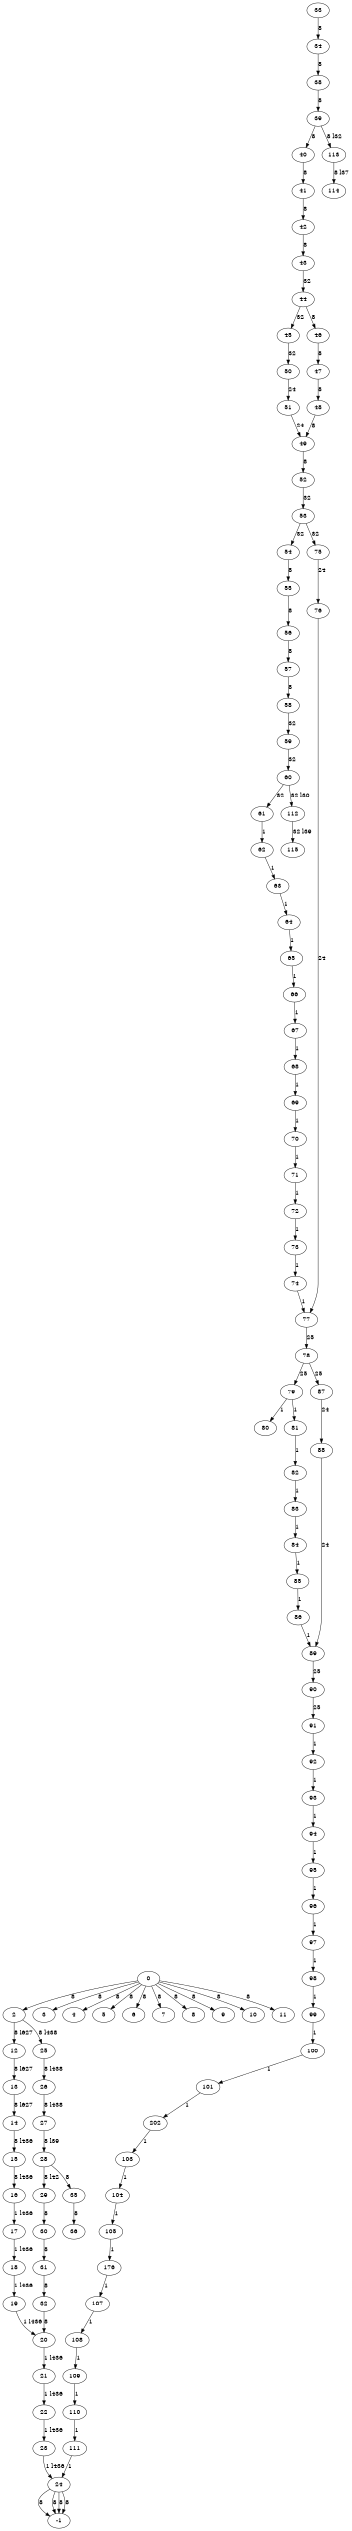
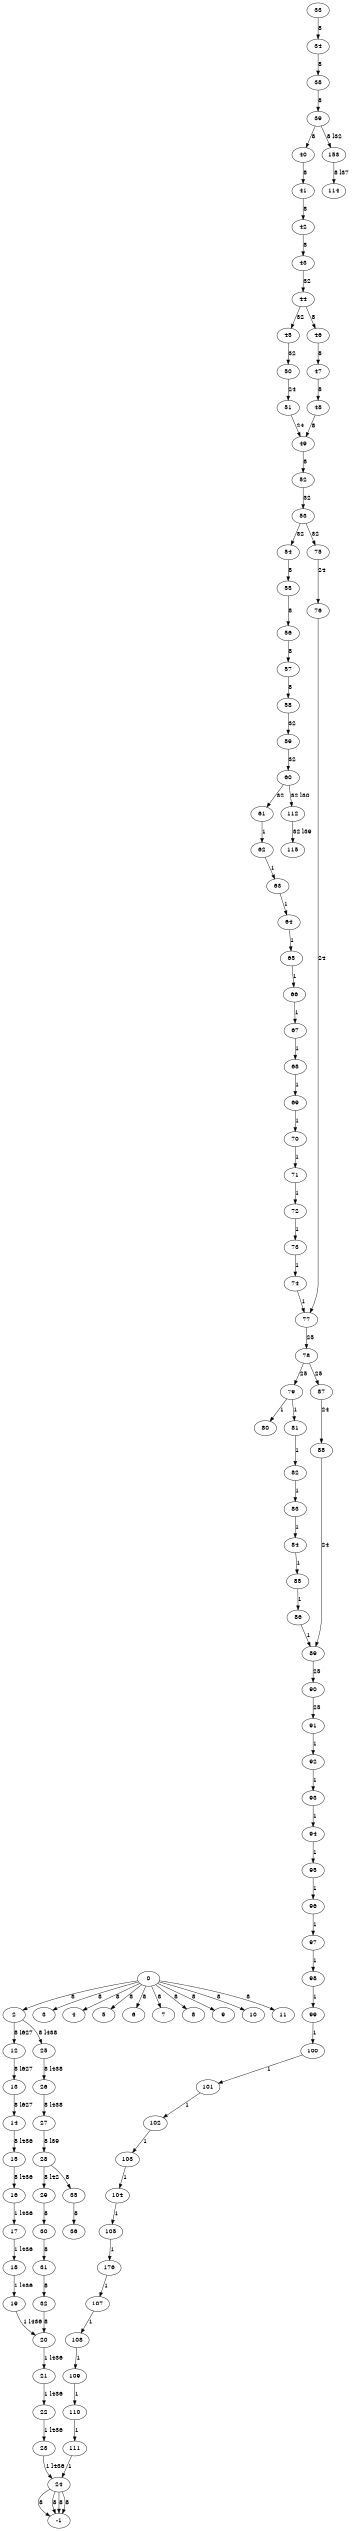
node "113": label "113" -> "153"
node "202": label "202" -> "102"
